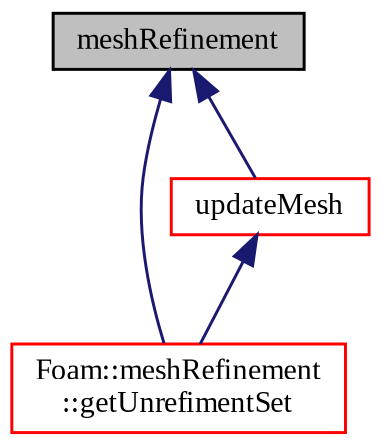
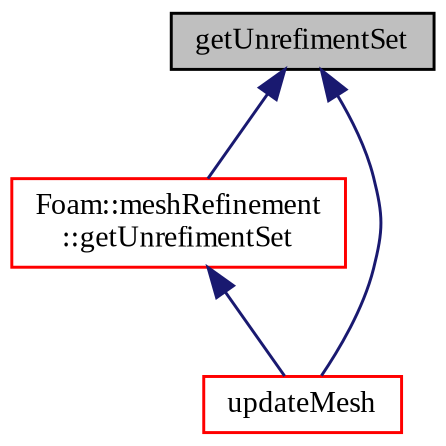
node "meshRefinement": label "meshRefinement" -> "getUnrefimentSet"
edge "Foam::meshRefinement ::getUnrefimentSet" -> "updateMesh": reversed
